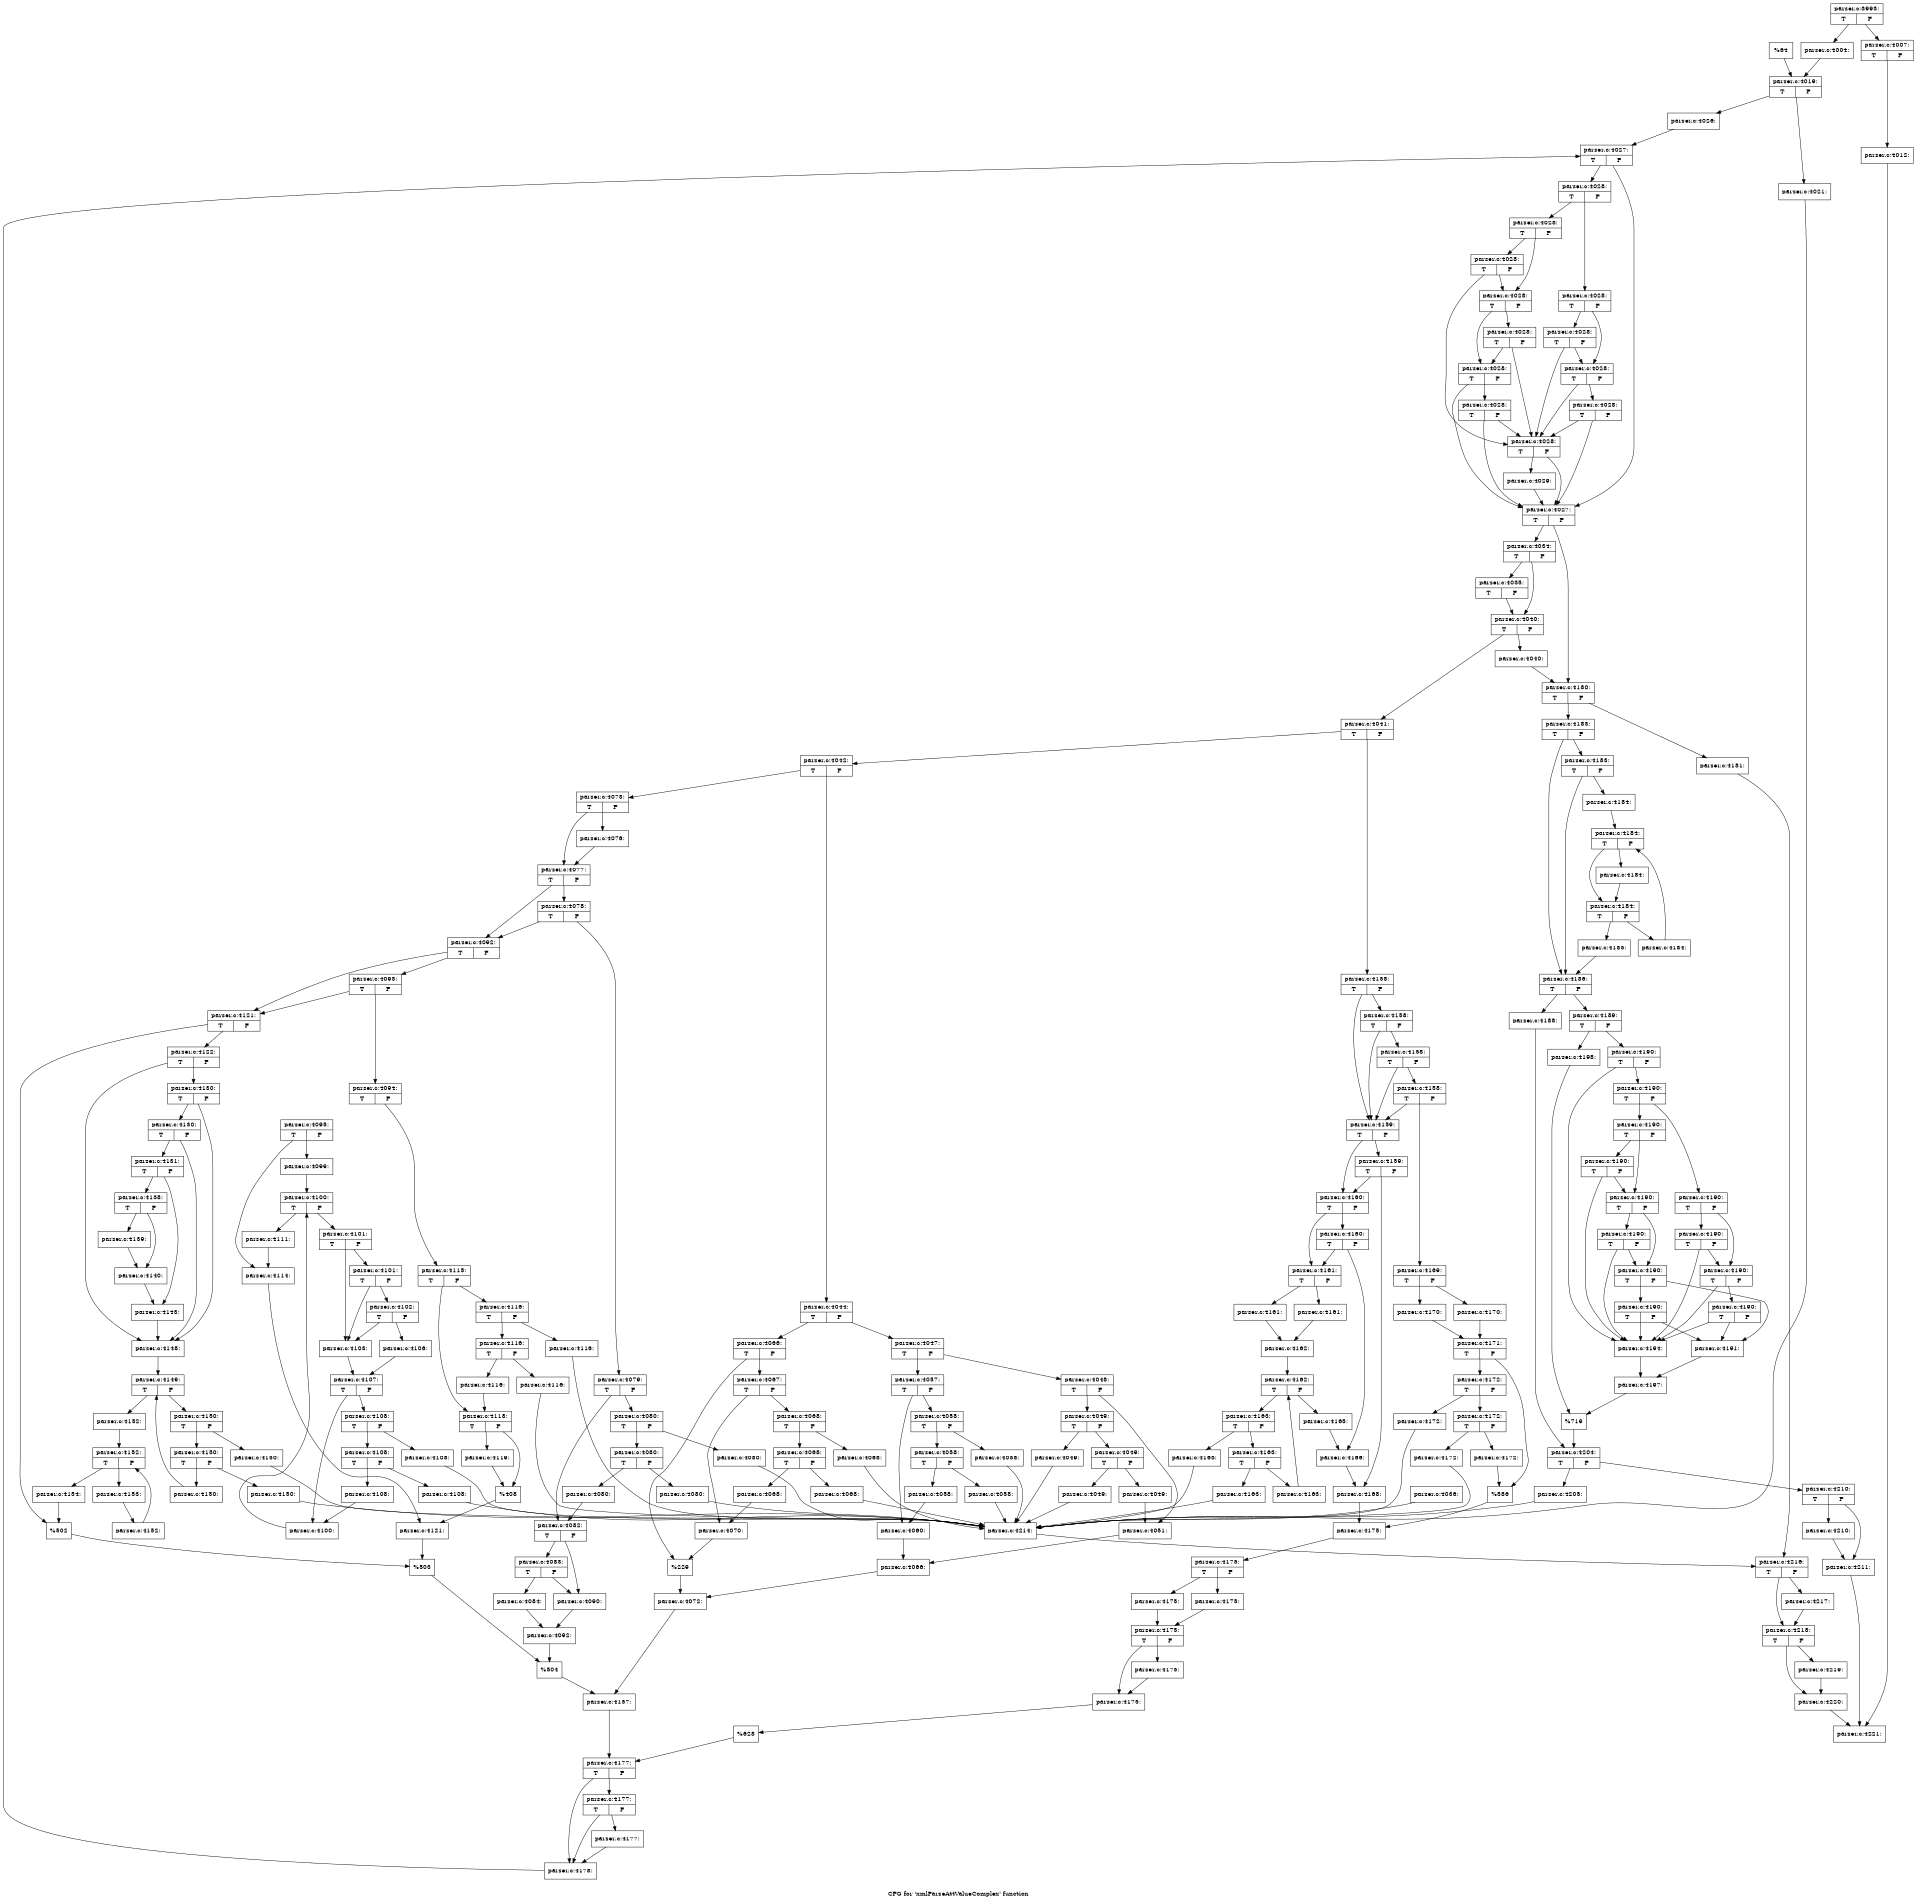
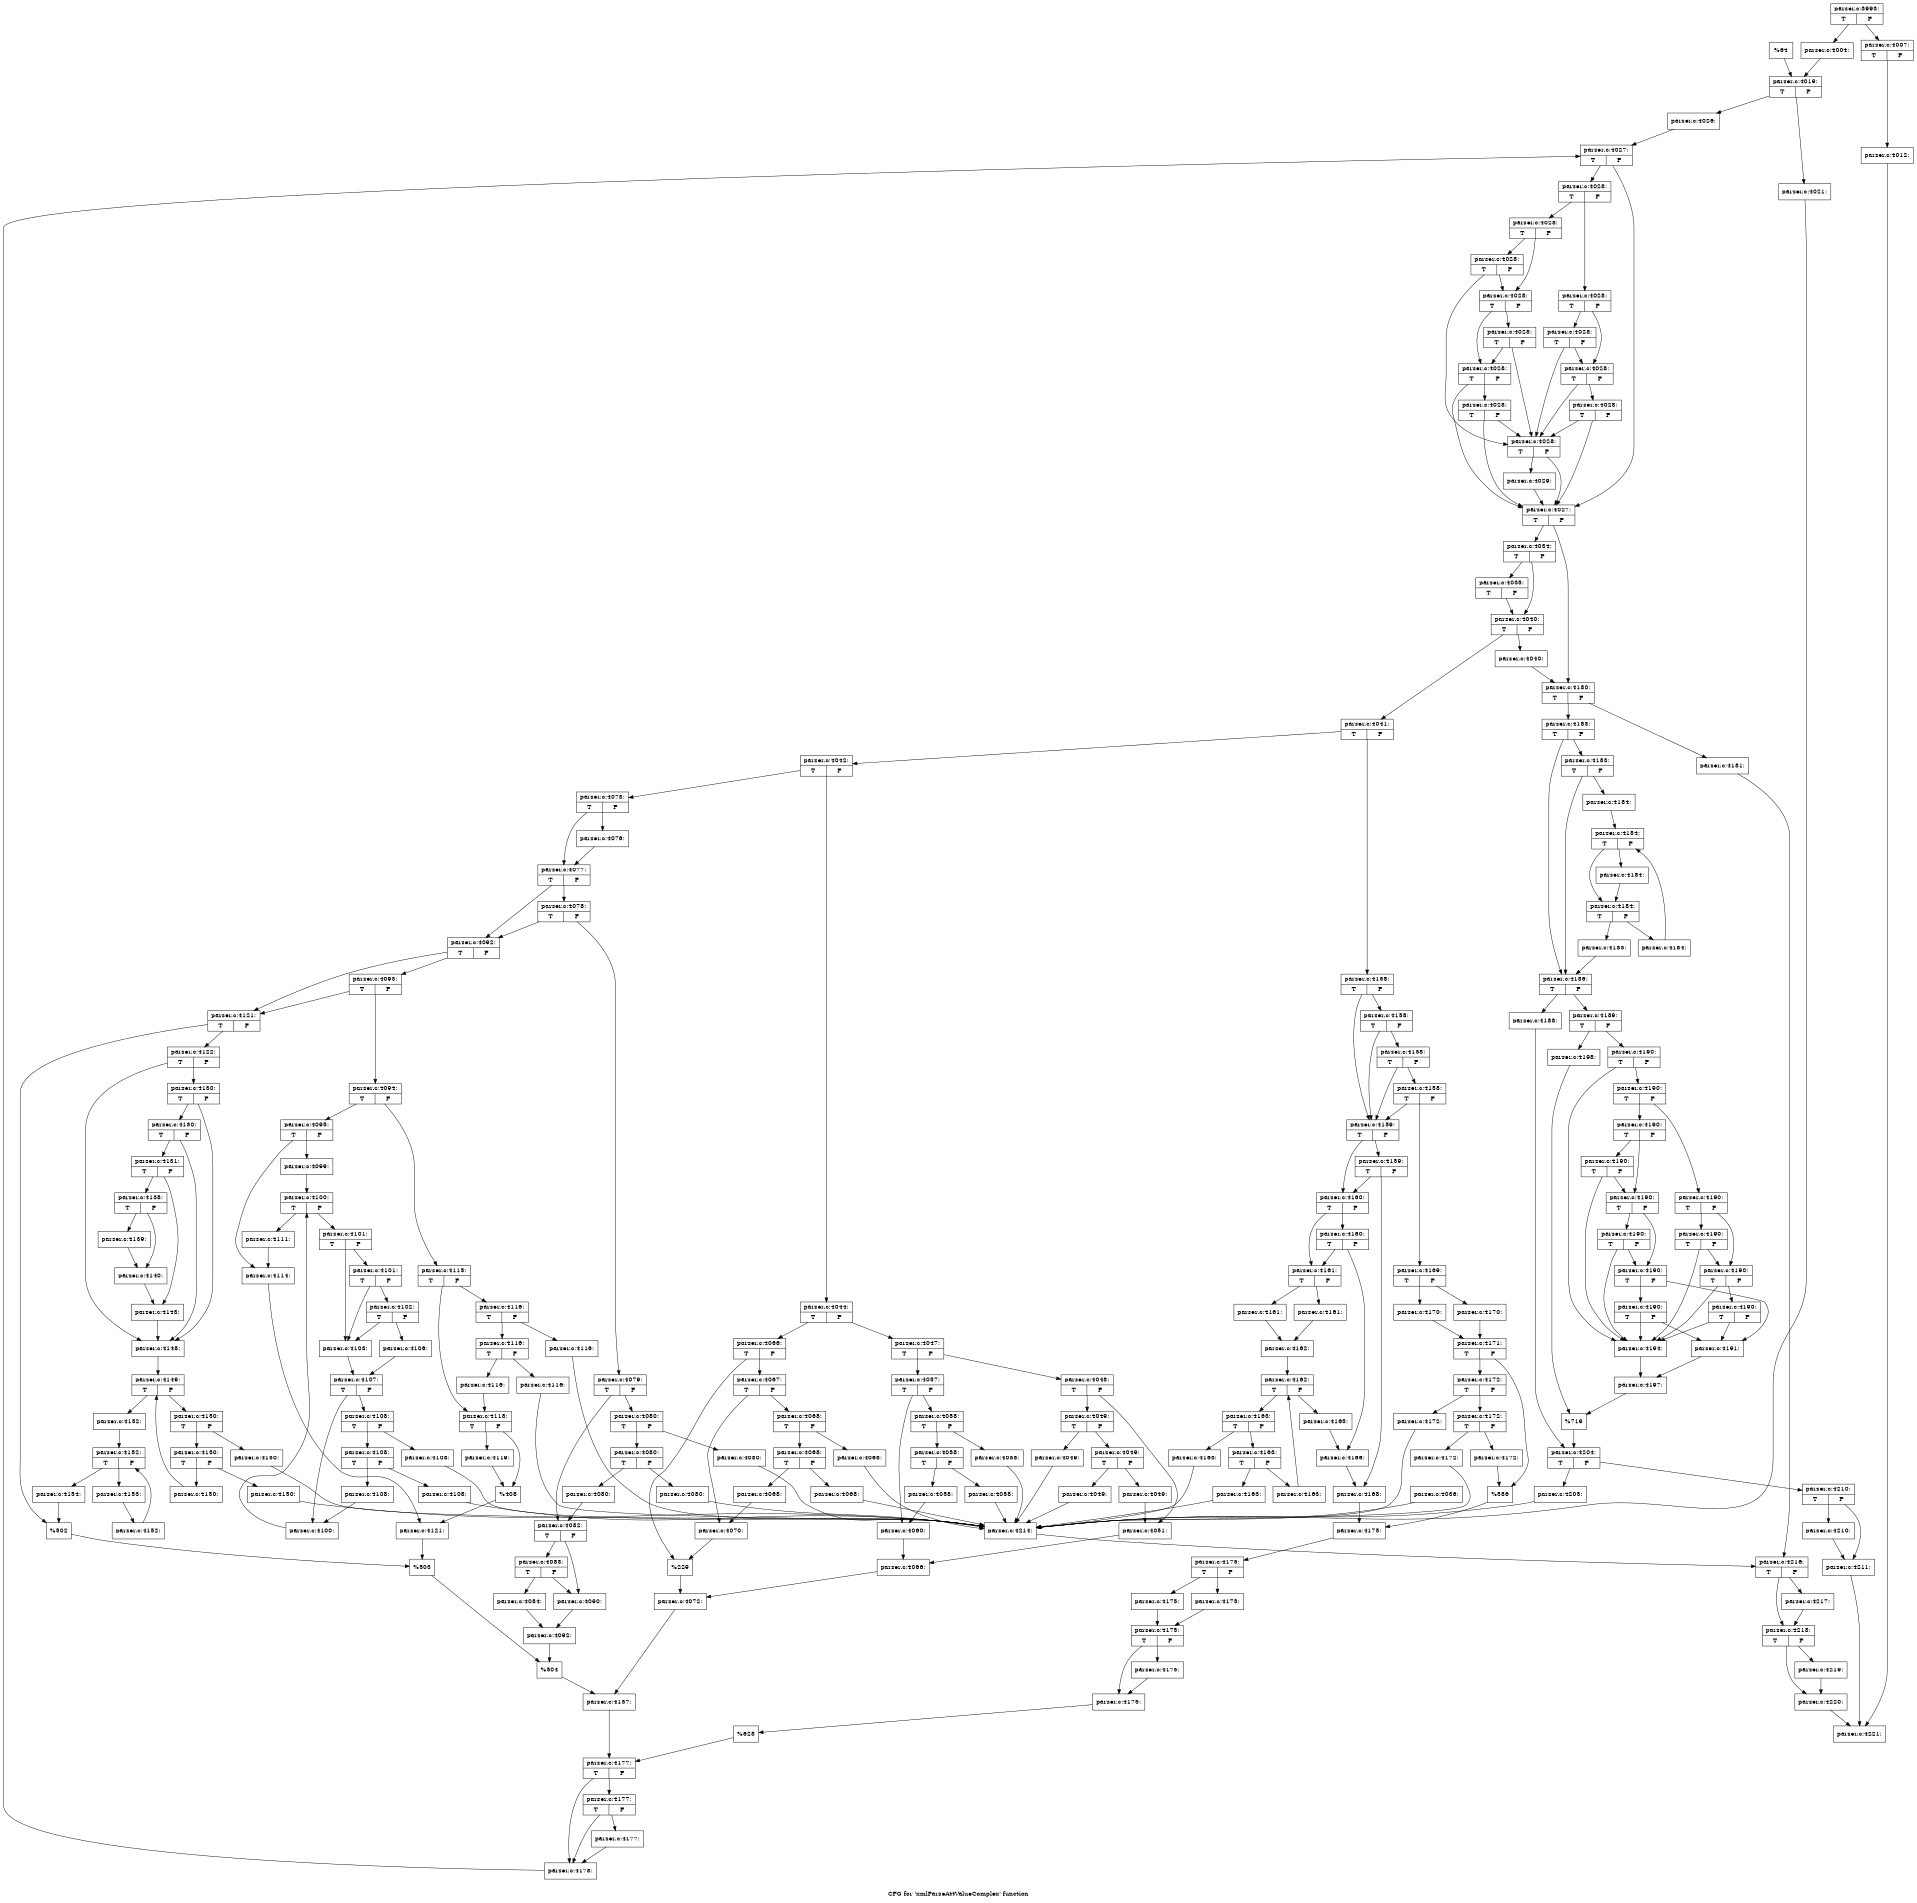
edge "parser.c:4094:" -> "parser.c:4095:": added
